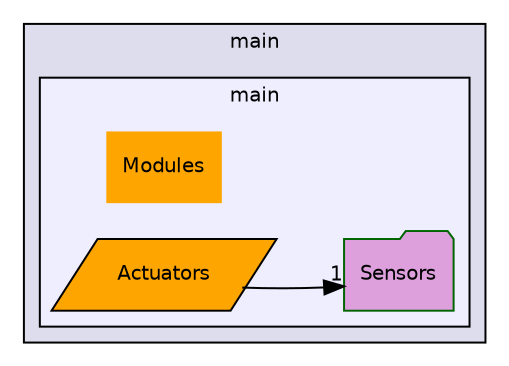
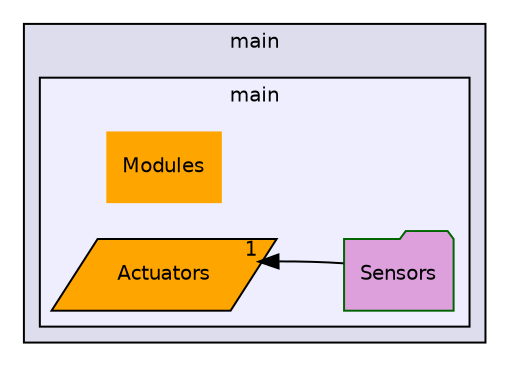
edge "Actuators" -> "Sensors": reversed
